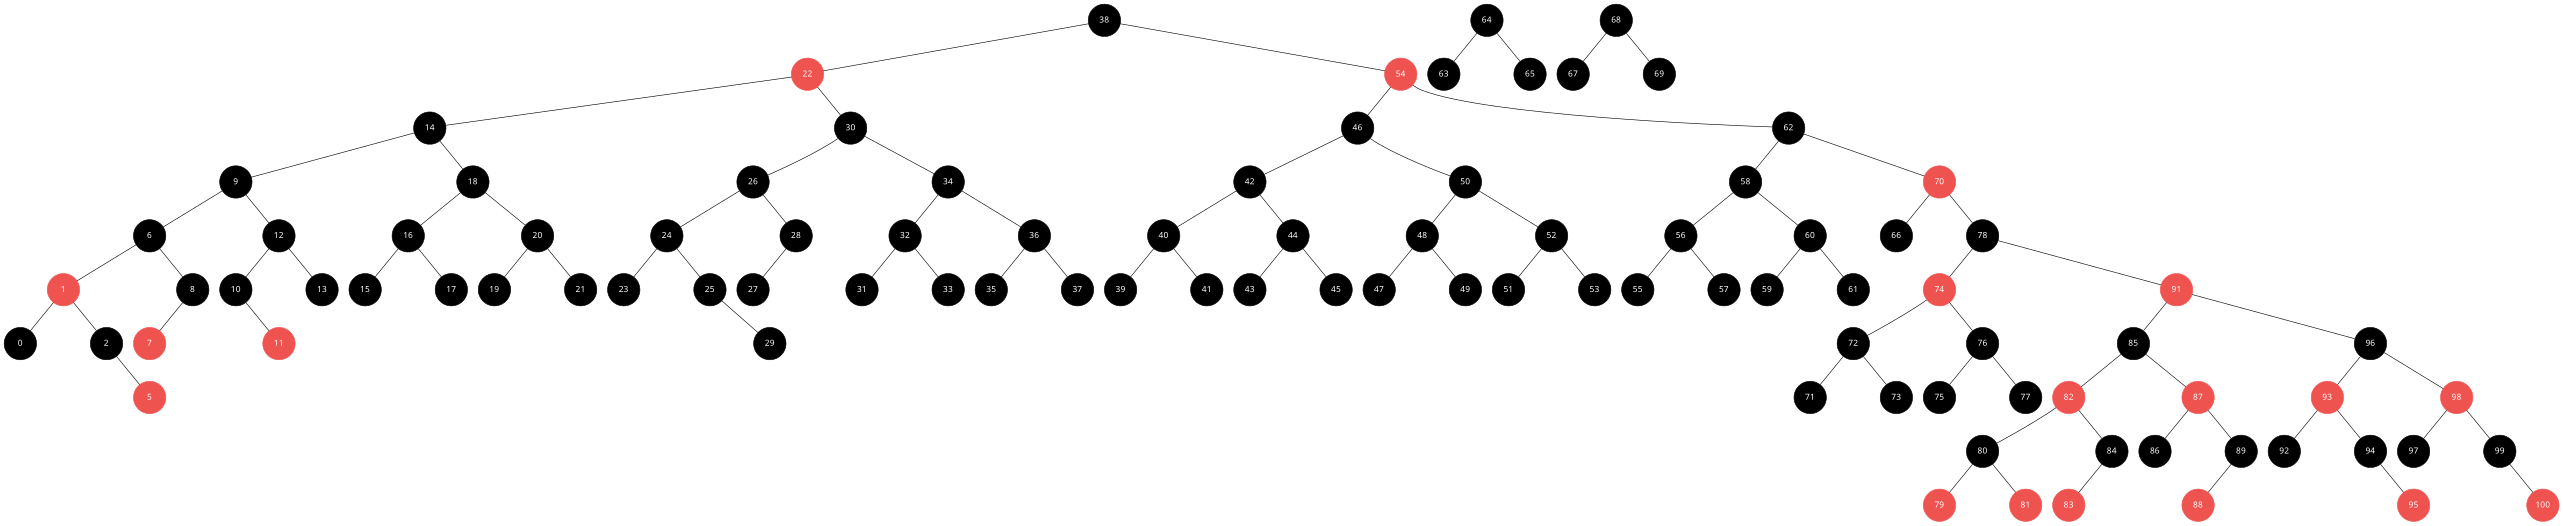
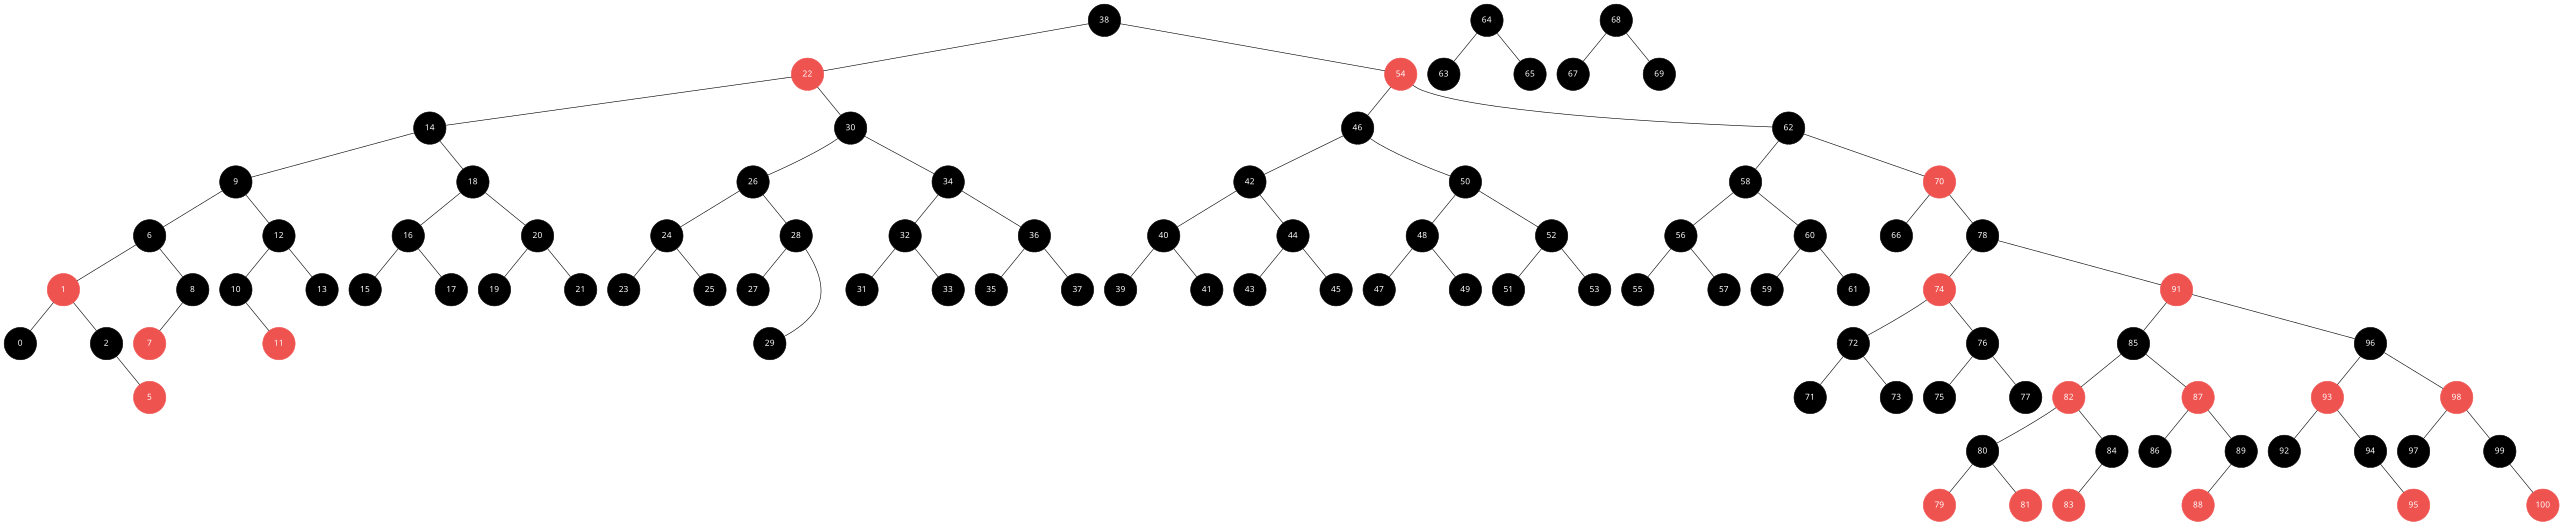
edge "25" -- "29": now "28" -- "29"
